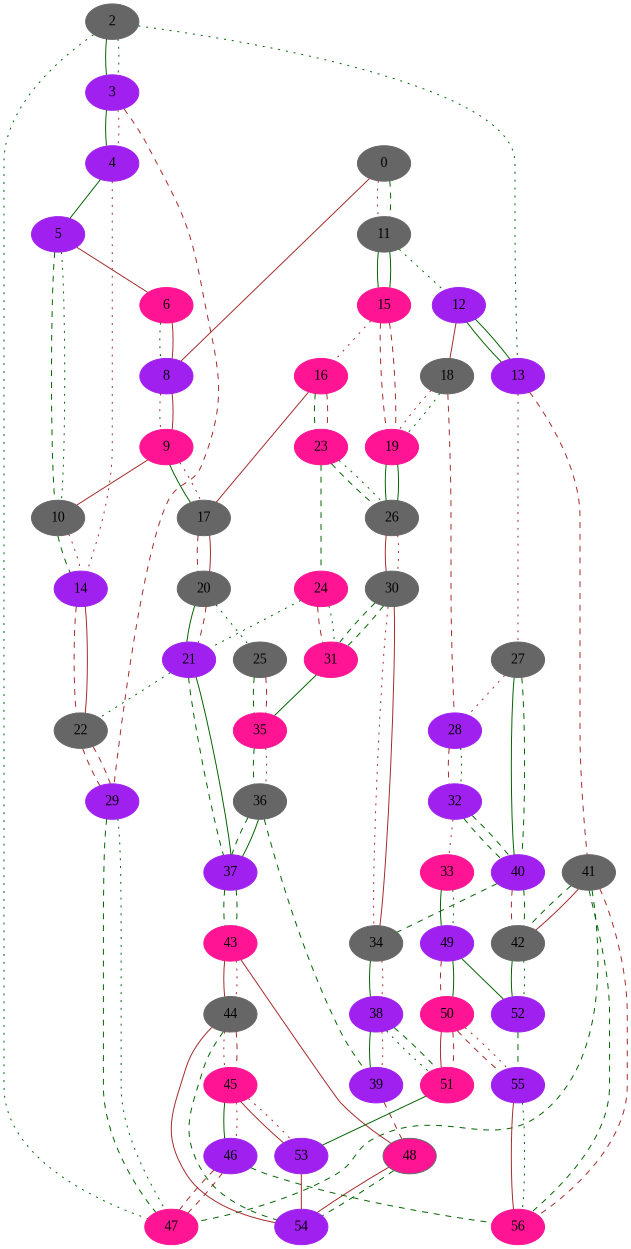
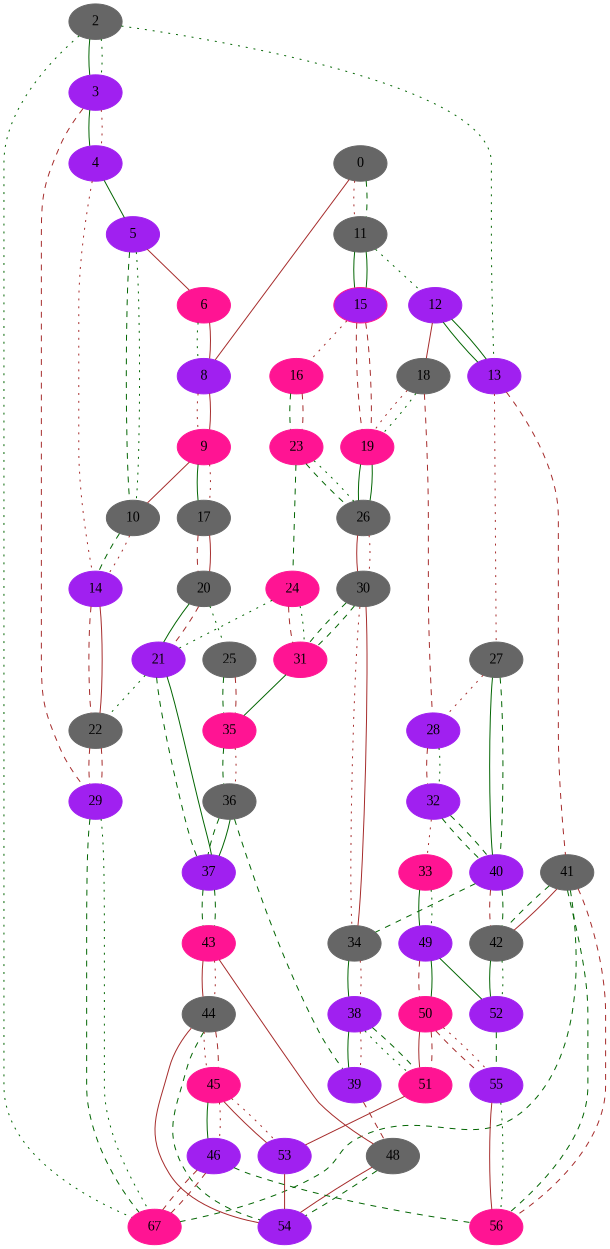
node "15": fillcolor deeppink -> purple
edge "16" -- "17": removed
edge "51" -- "53": color darkgreen -> brown
node "48": fillcolor deeppink -> gray40
node "47": label "47" -> "67"
